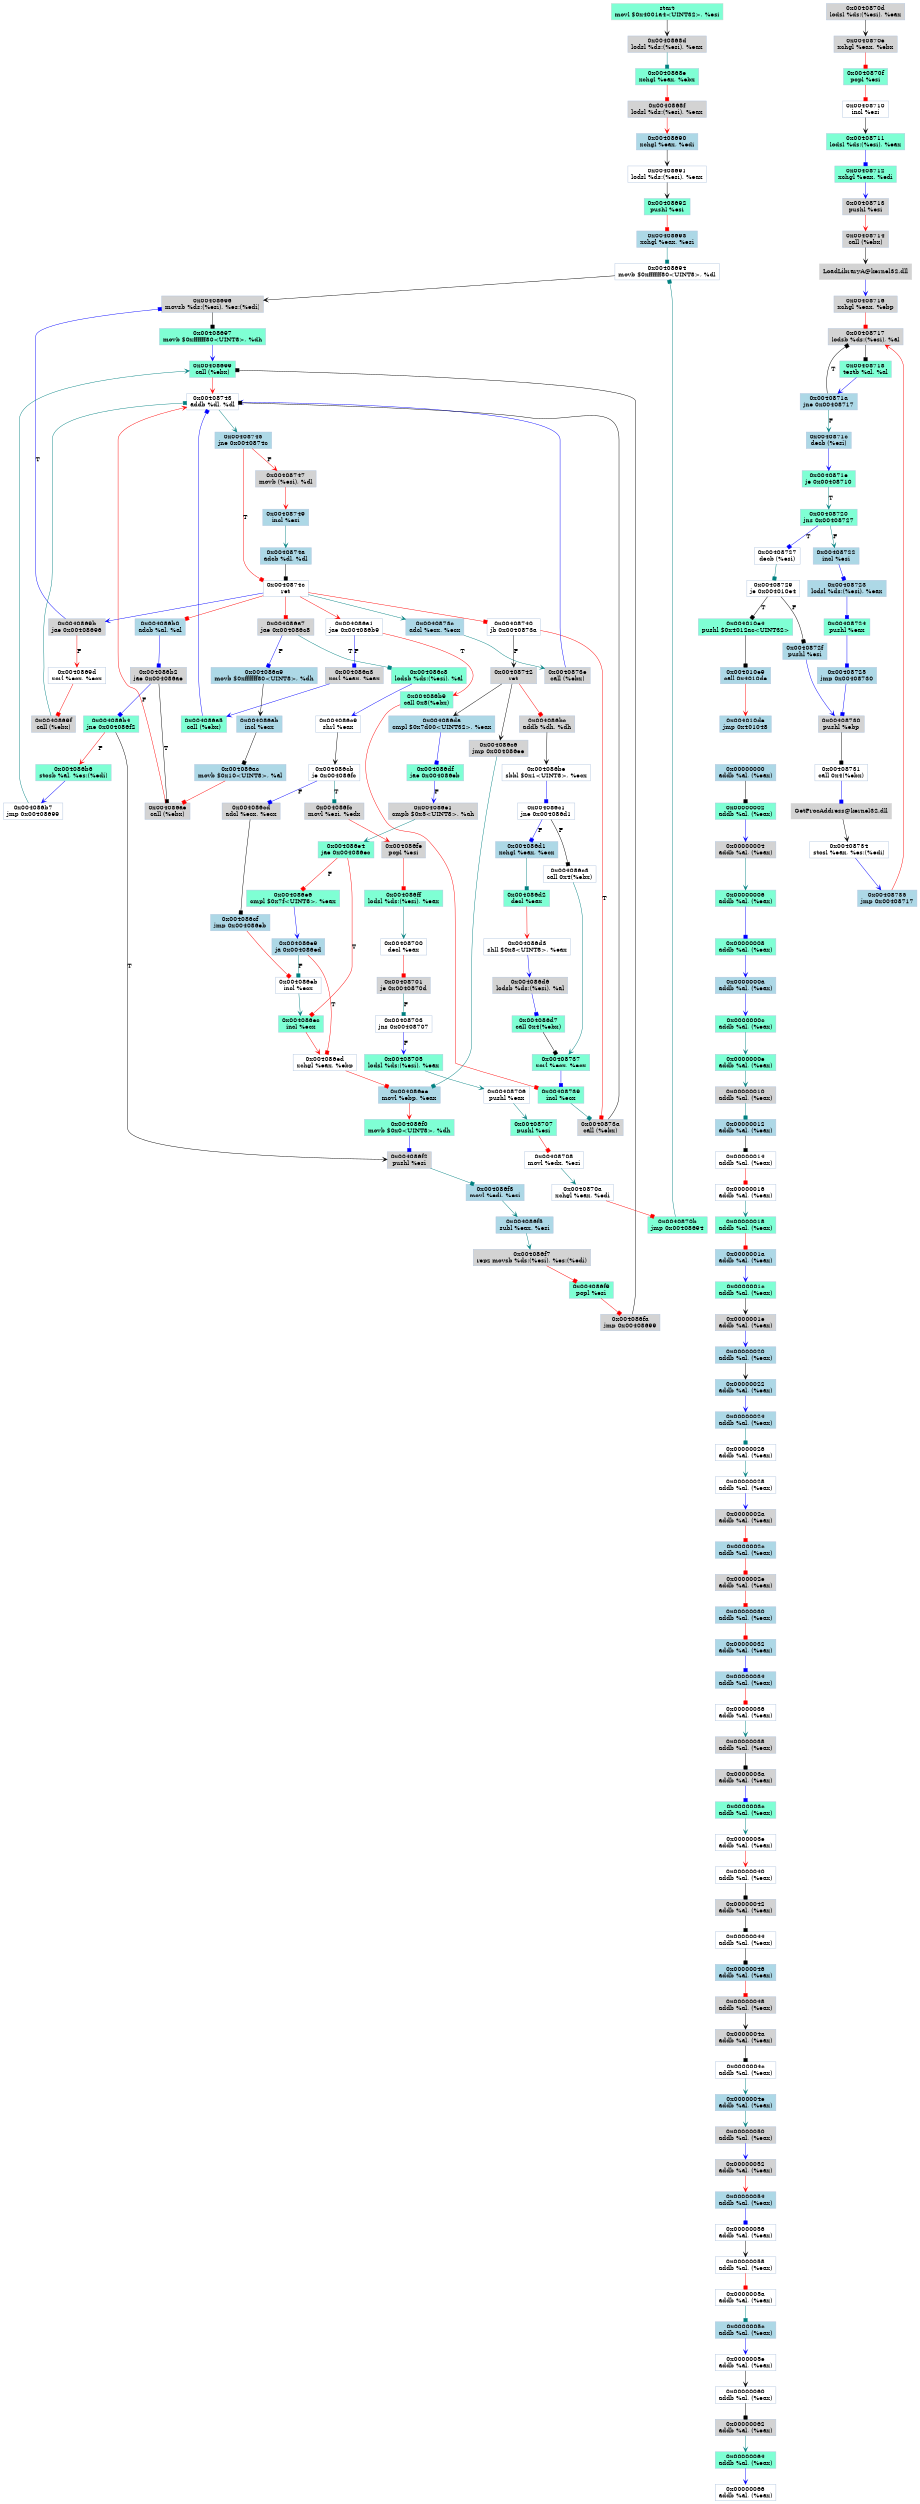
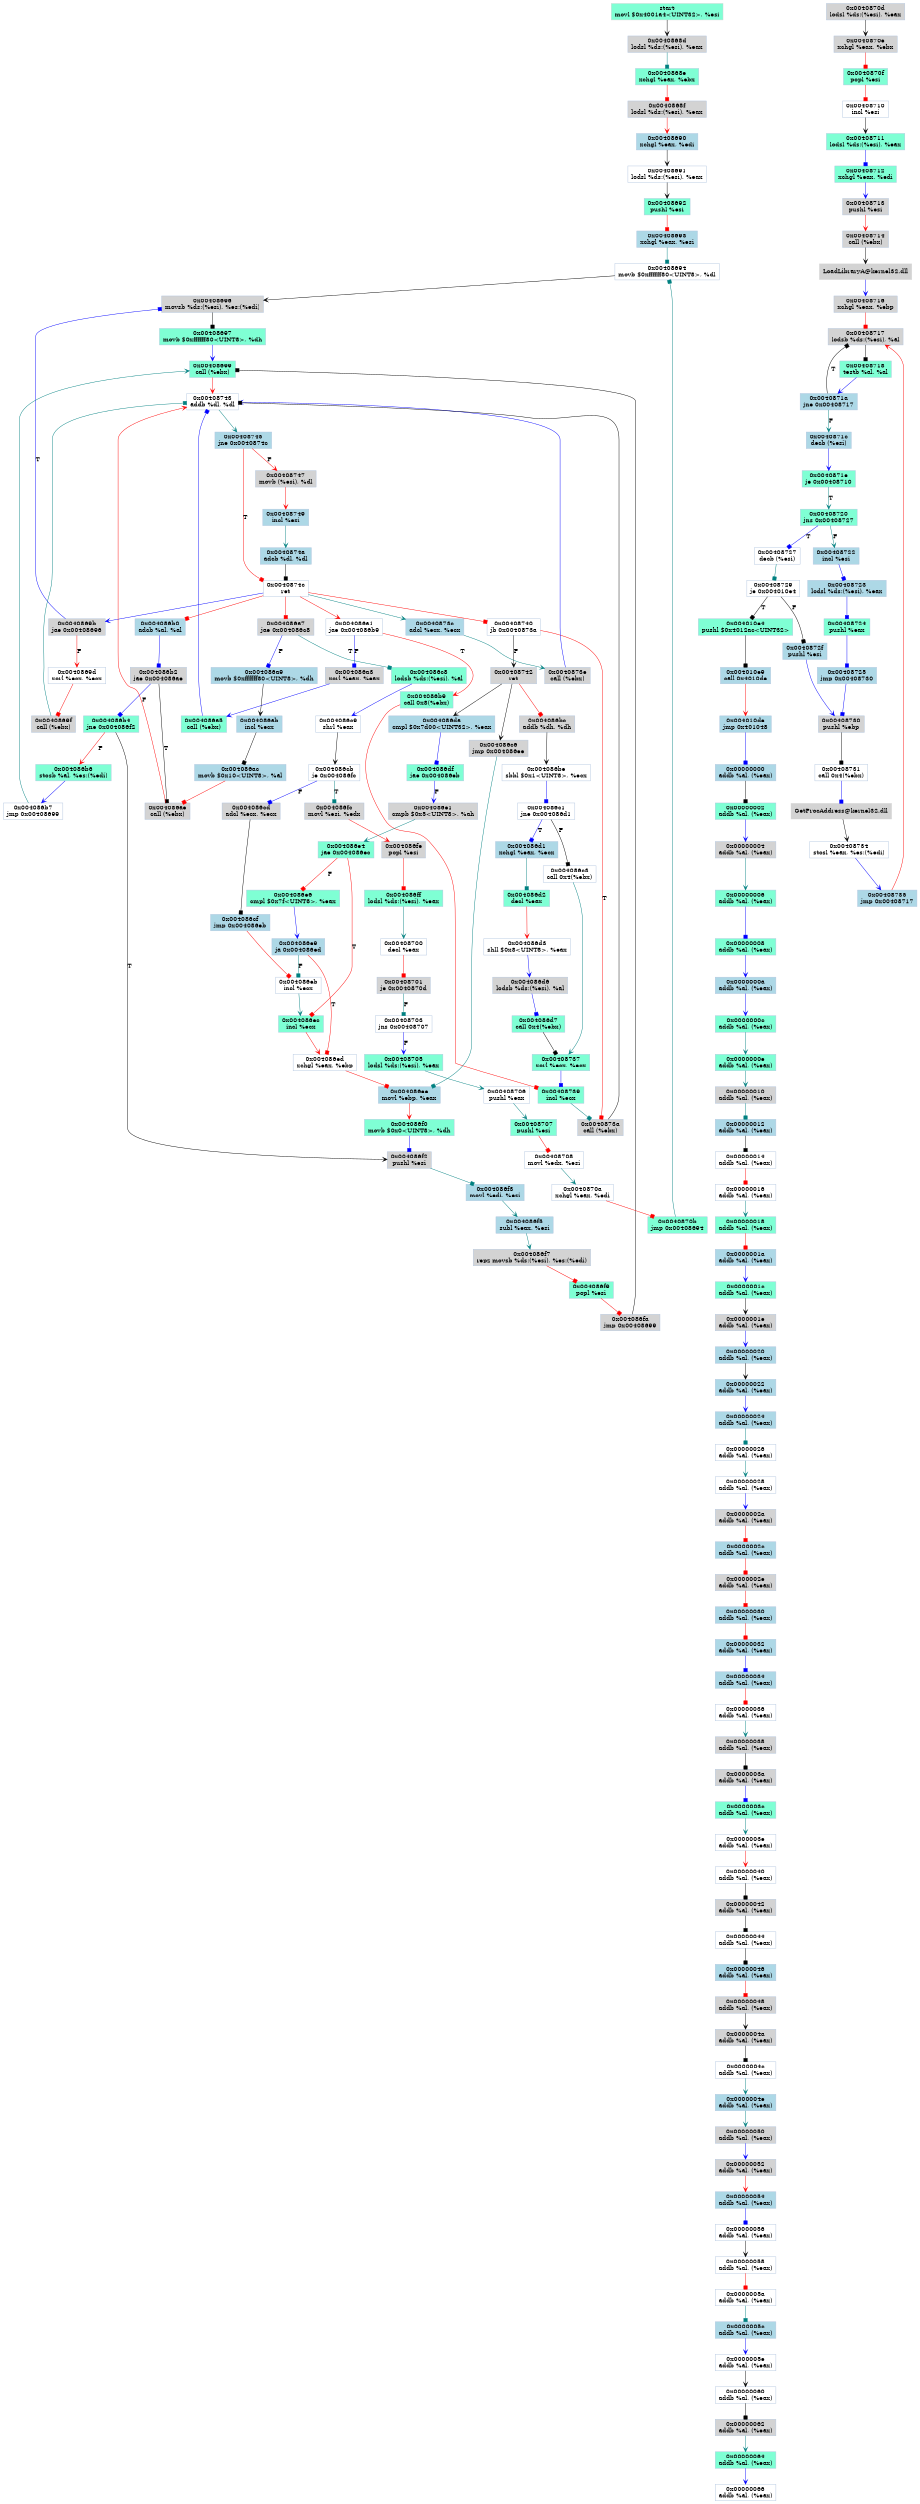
edge "0x004010de jmp 0x401048" -> "0x00000000 addb %al, (%eax)": added
edge "0x004086c1 jne 0x004086d1" -> "0x004086d1 xchgl %eax, %ecx": label "F" -> "T"
